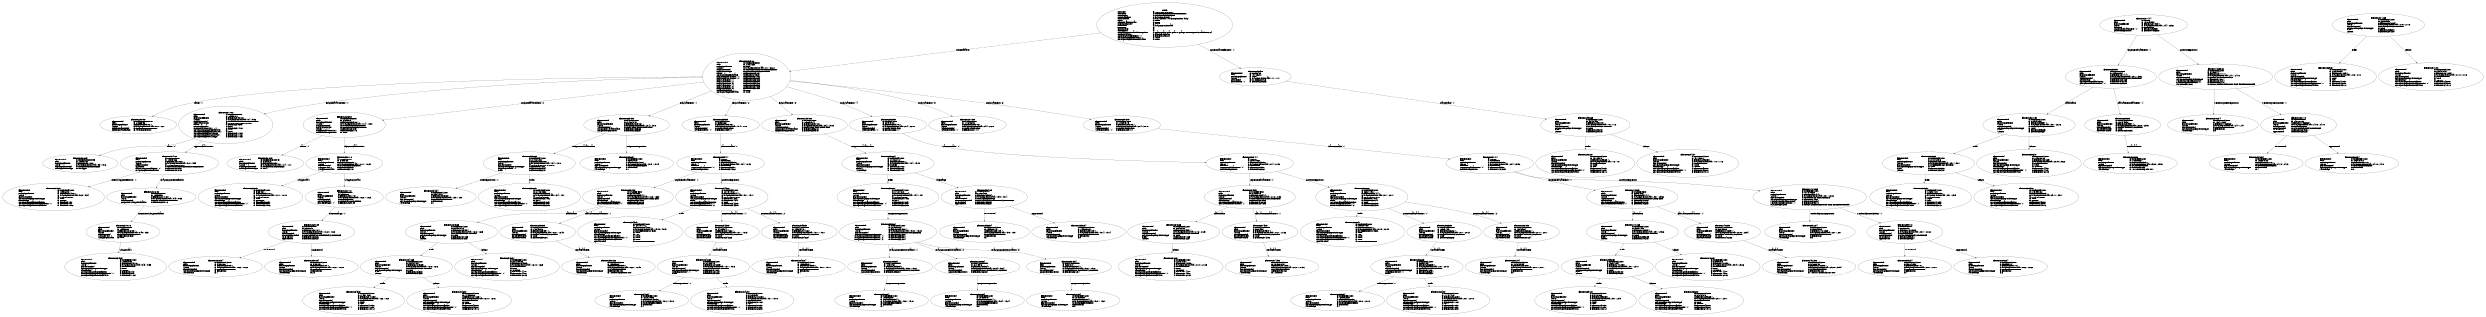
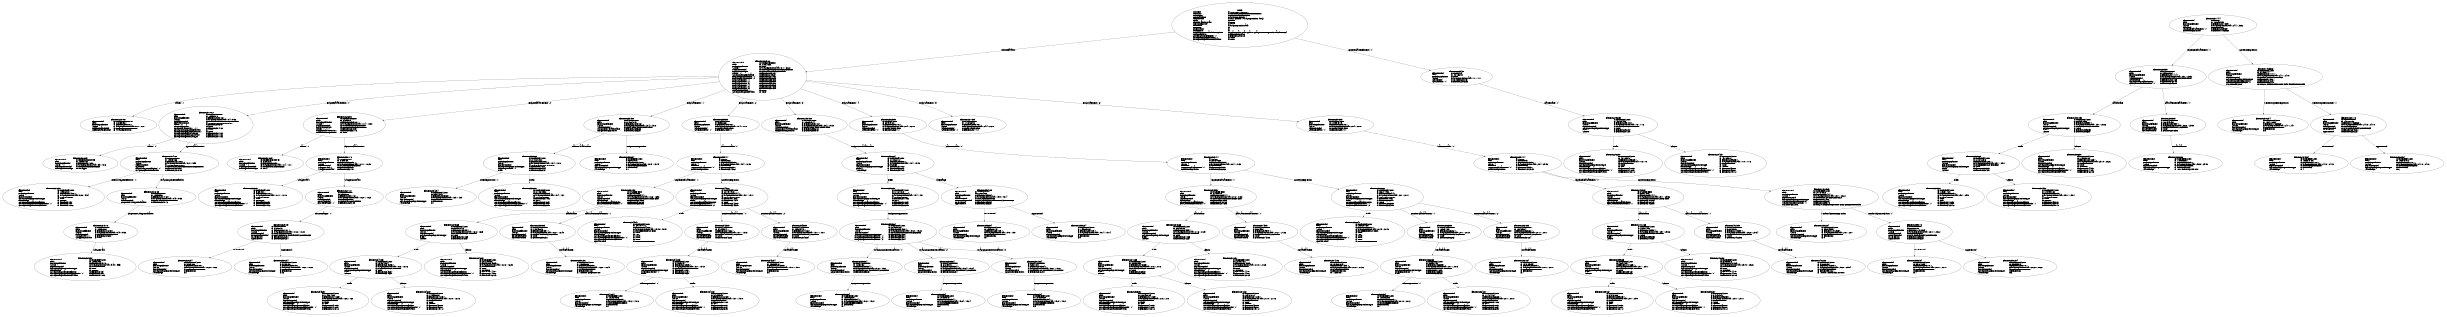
edge "Element_2337388" -> "Element_2335263": label "Assignment_Variable_Name" -> "Names_Variable_Name"
edge "Element_2373265" -> "Element_2371265": added, label "Prefix"
